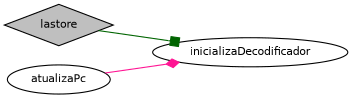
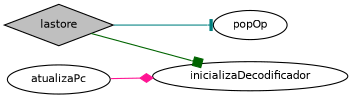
node "popOp": added
